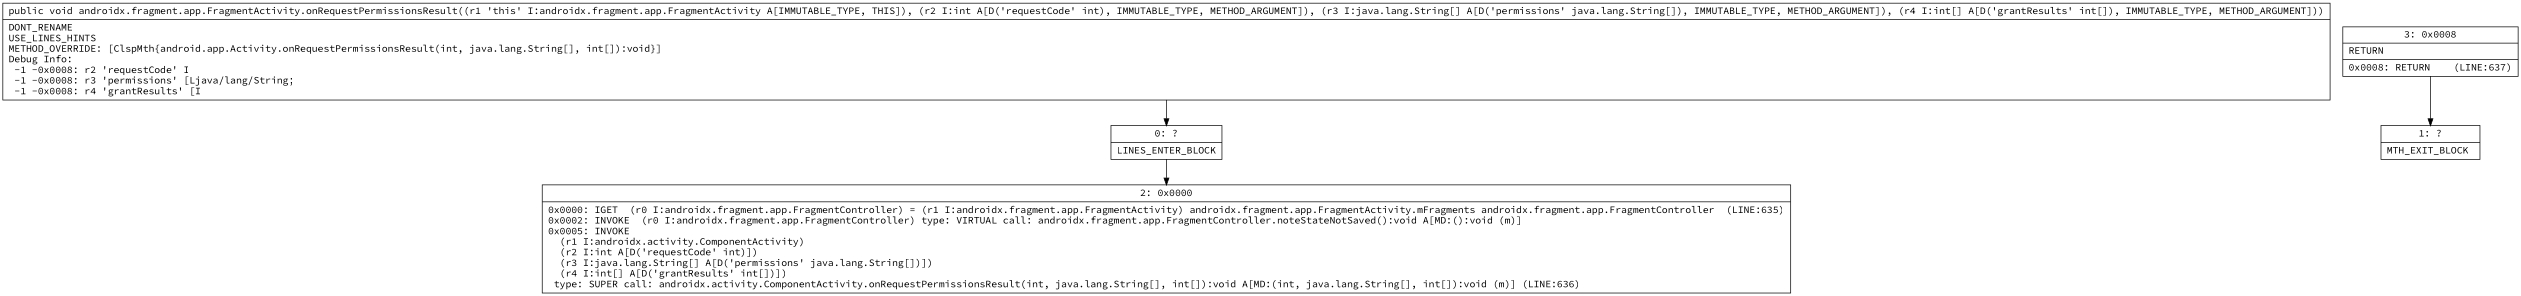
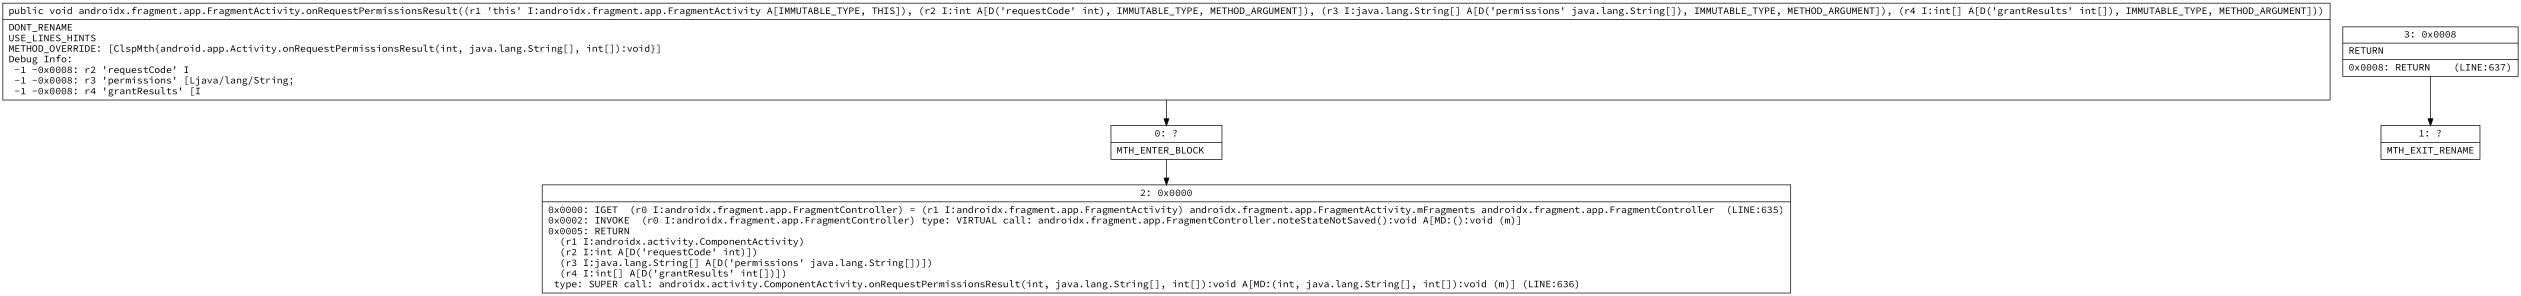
node "0: ?": text "LINES_ENTER_BLOCK" -> "MTH_ENTER_BLOCK"
node "1: ?": text "MTH_EXIT_BLOCK" -> "MTH_EXIT_RENAME"
node "2: 0x0000": text "0x0005: INVOKE" -> "0x0005: RETURN"
